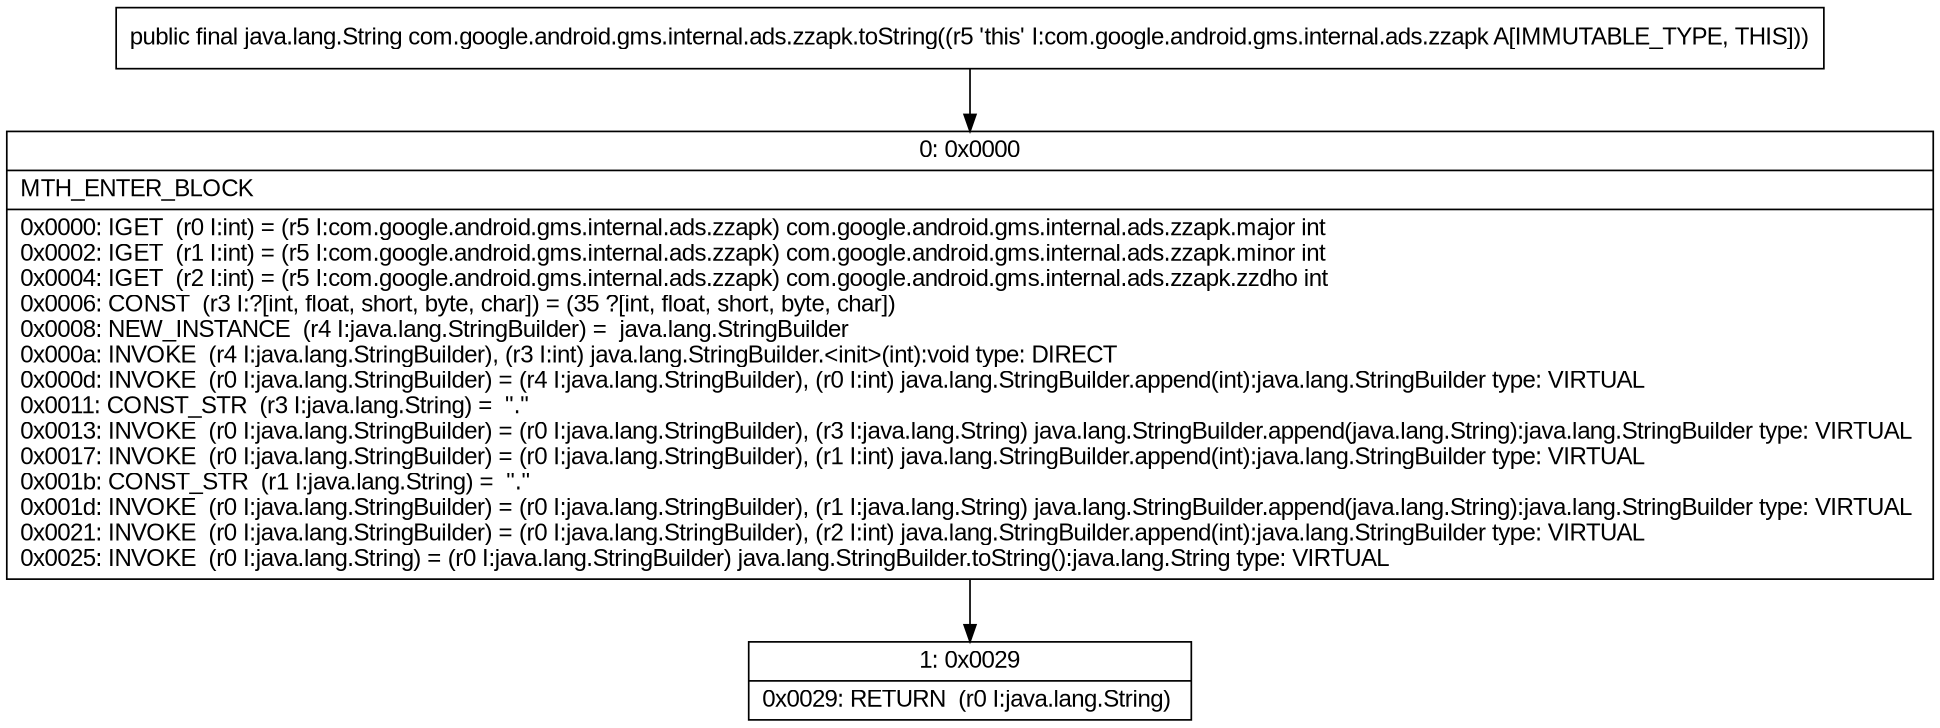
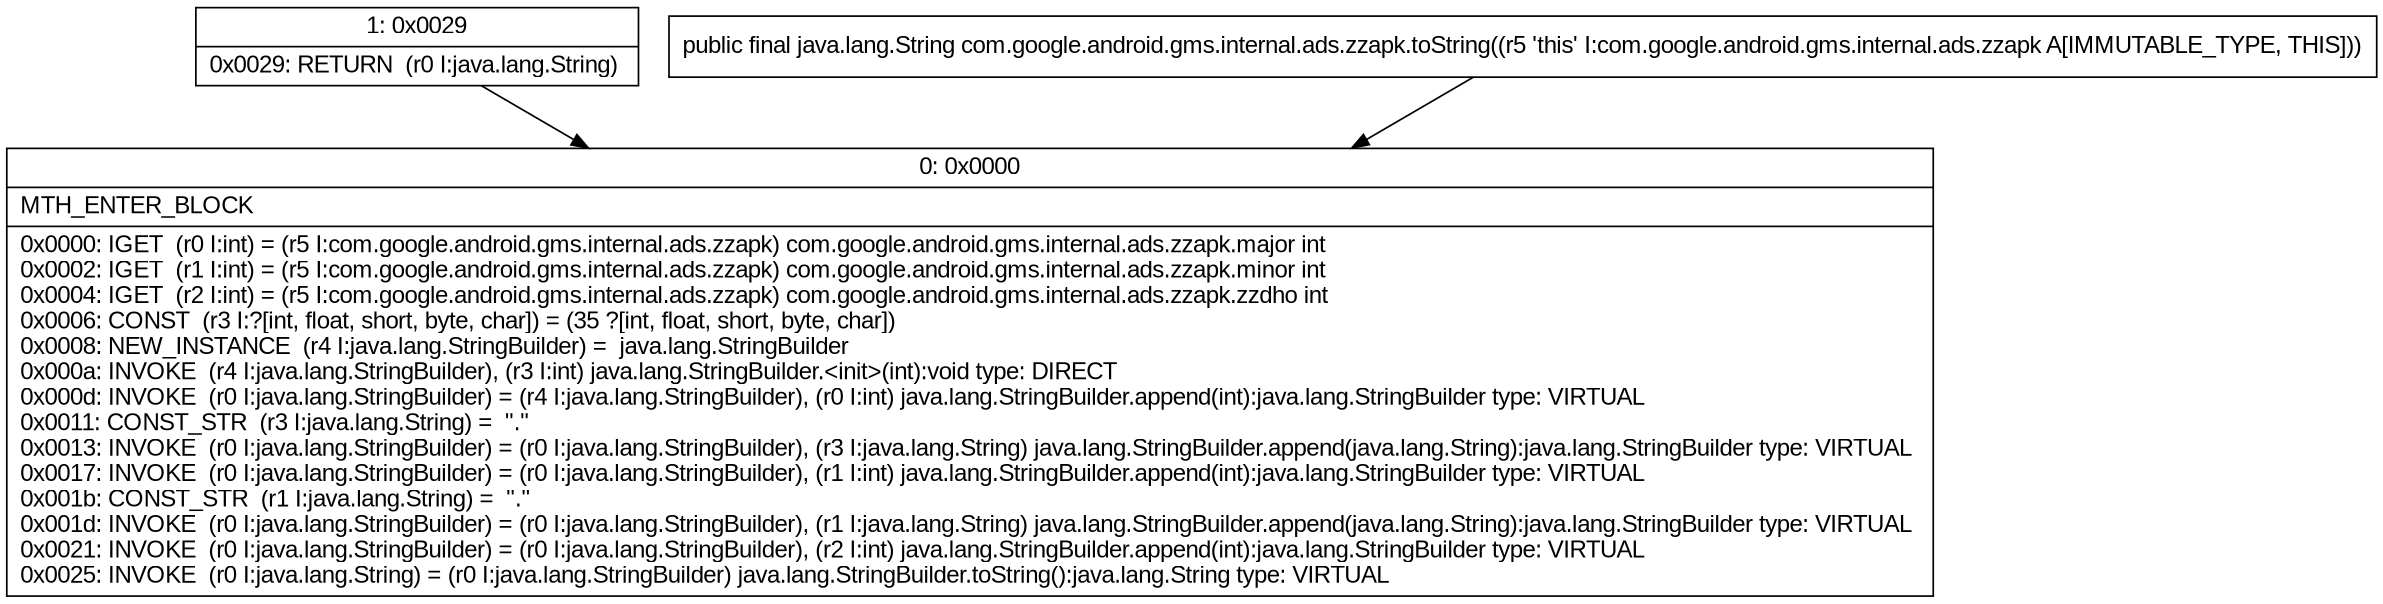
edge "0: 0x0000" -> "1: 0x0029": reversed
